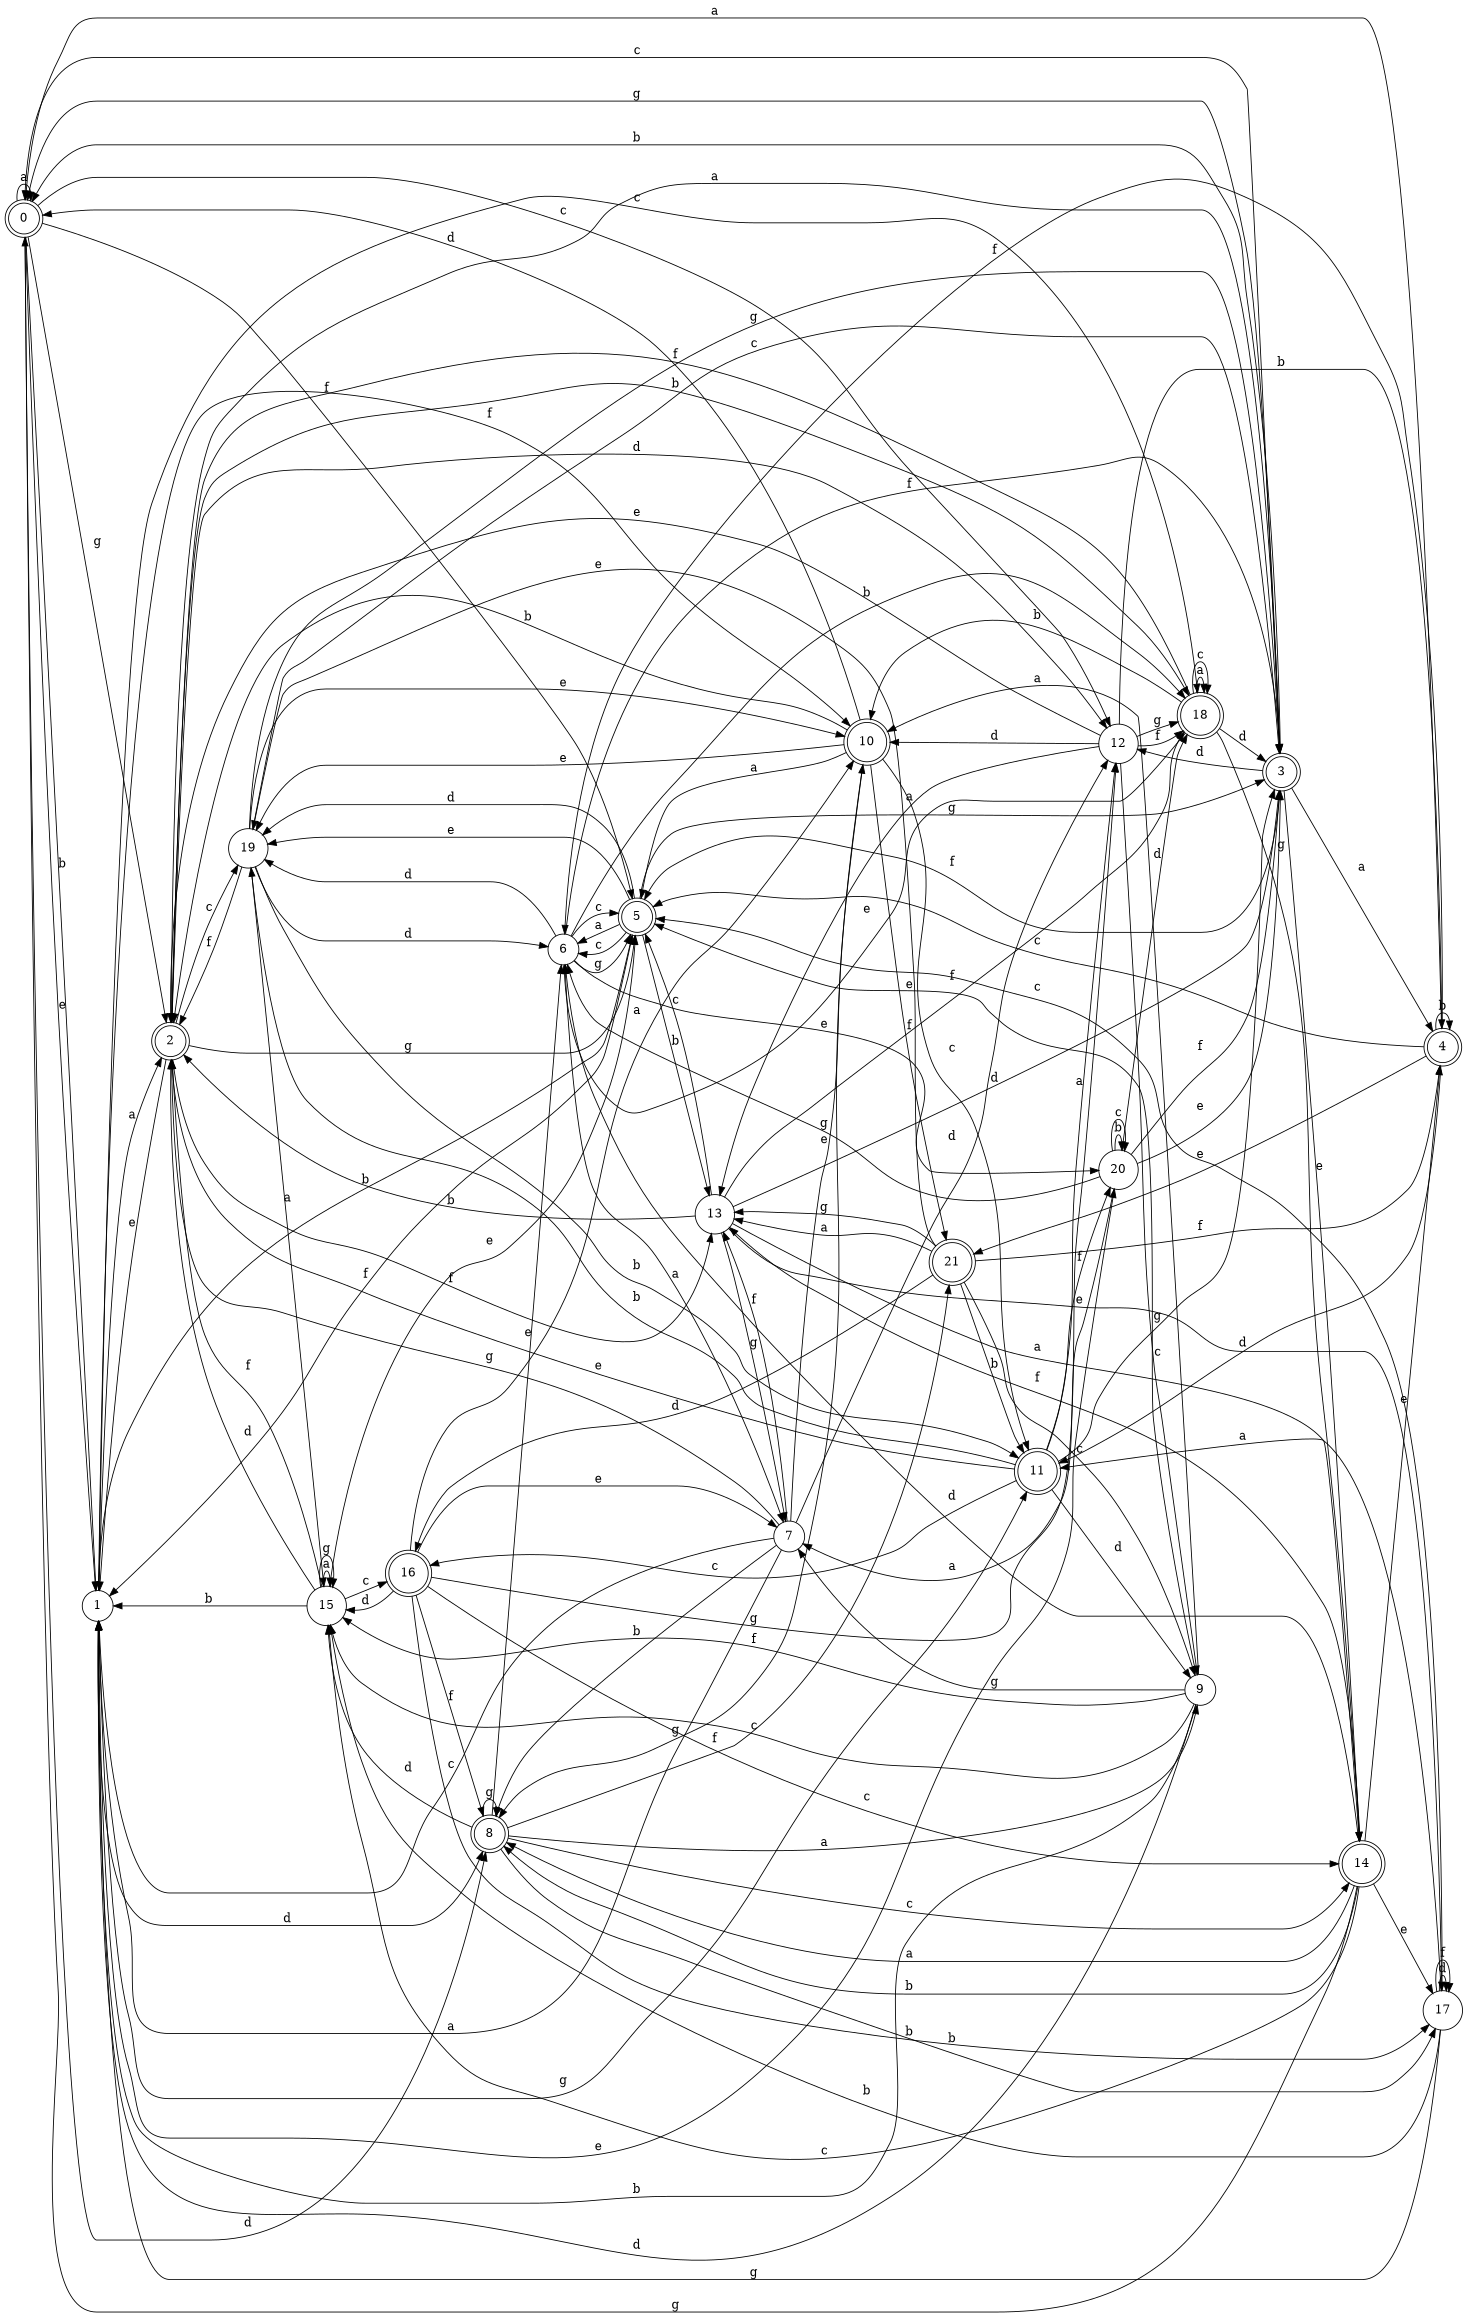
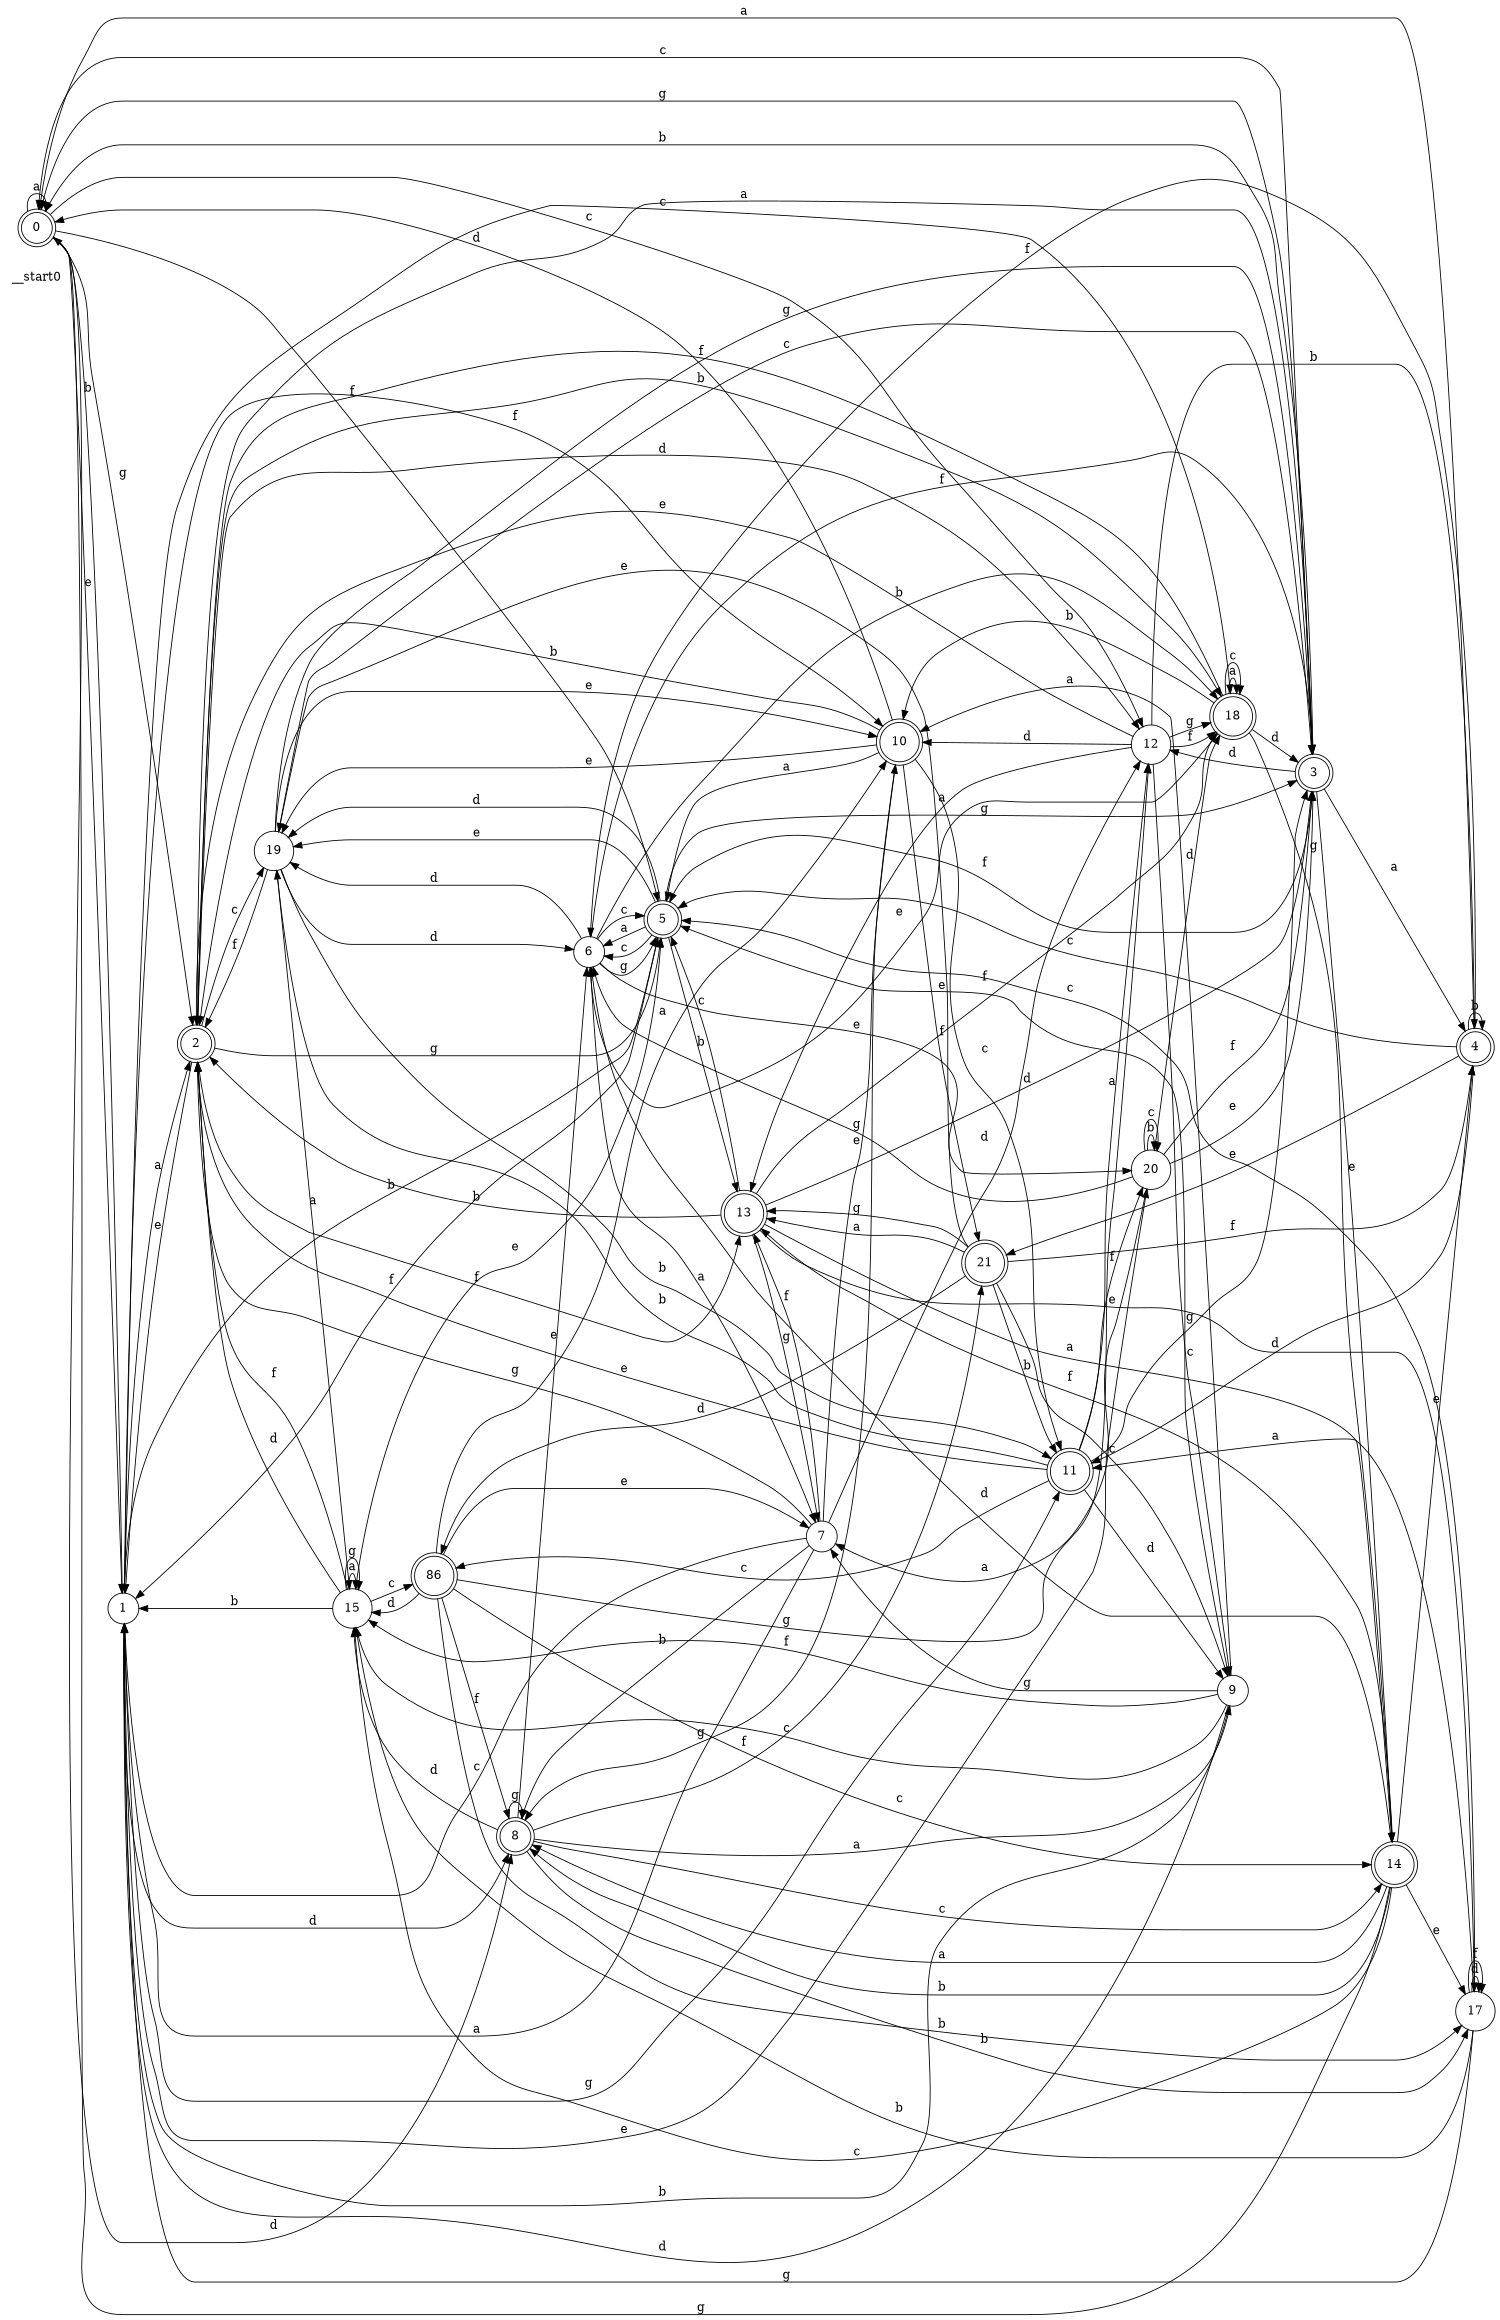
node "__start0": added
node "13": shape circle -> doublecircle
node "16": label "16" -> "86"
